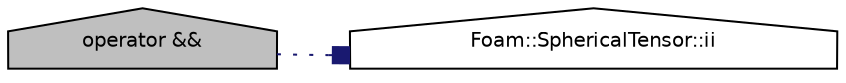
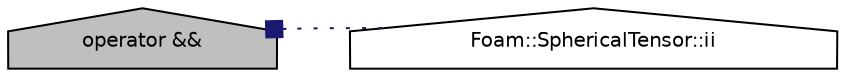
edge "operator &&" -> "Foam::SphericalTensor::ii": reversed
